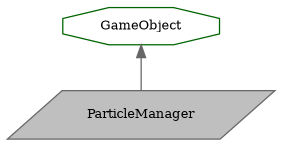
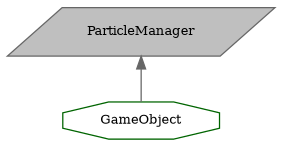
edge "ParticleManager" -> "GameObject": reversed
